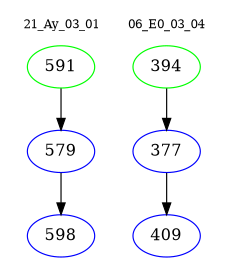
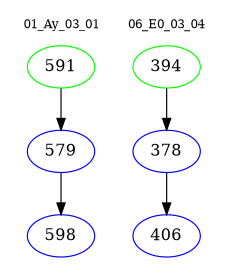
cluster "21_Ay_03_01": label "21_Ay_03_01" -> "01_Ay_03_01"
node "377": label "377" -> "378"
node "409": label "409" -> "406"
